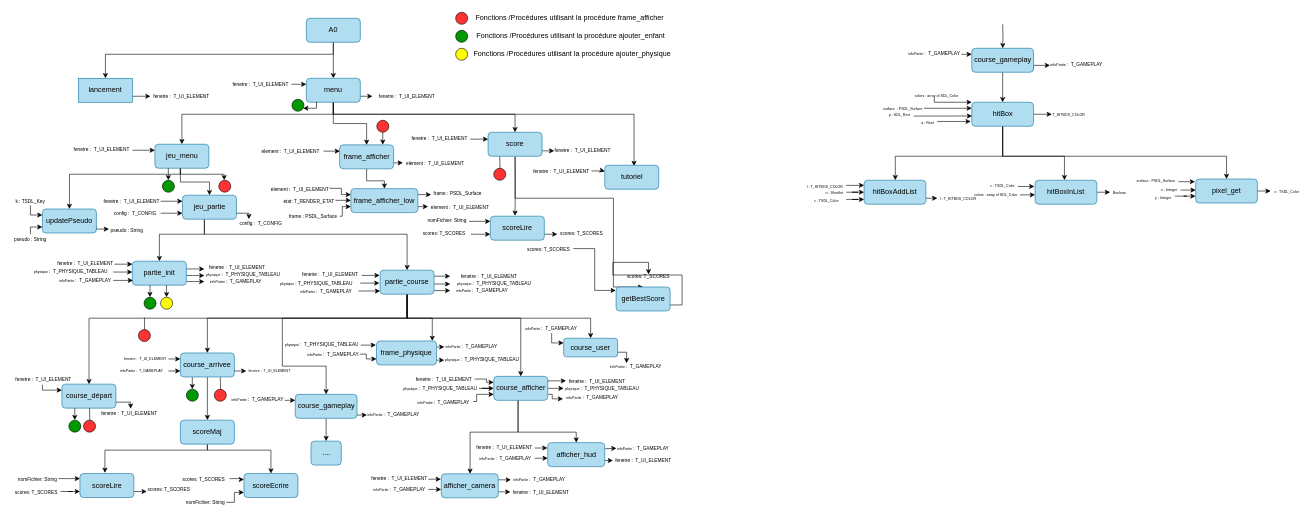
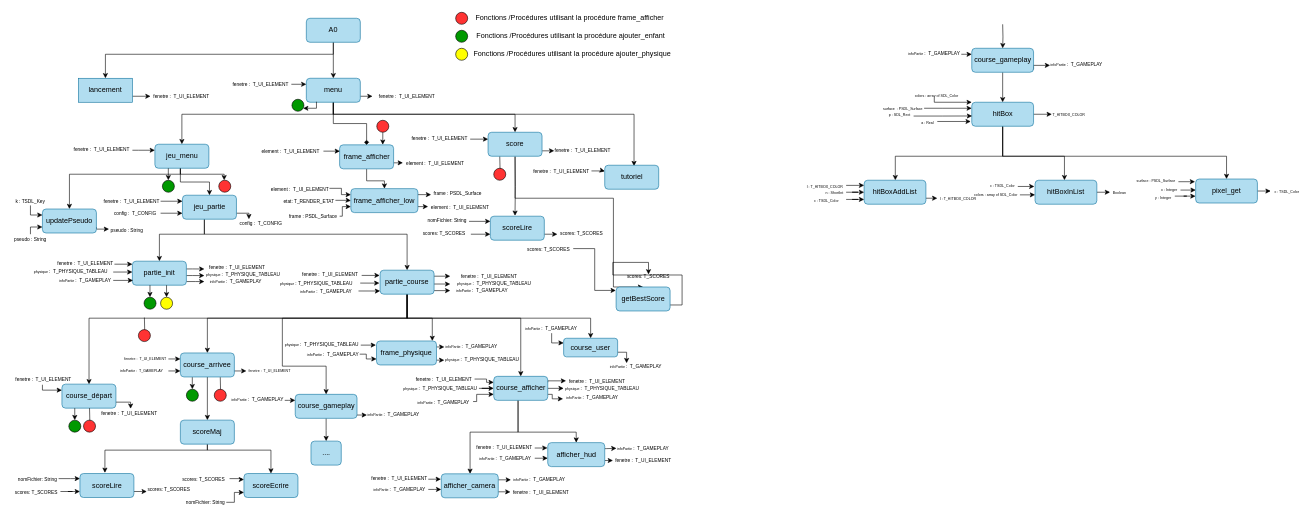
edge "menu" -> "frame_afficher": arrowhead classic -> diamond
